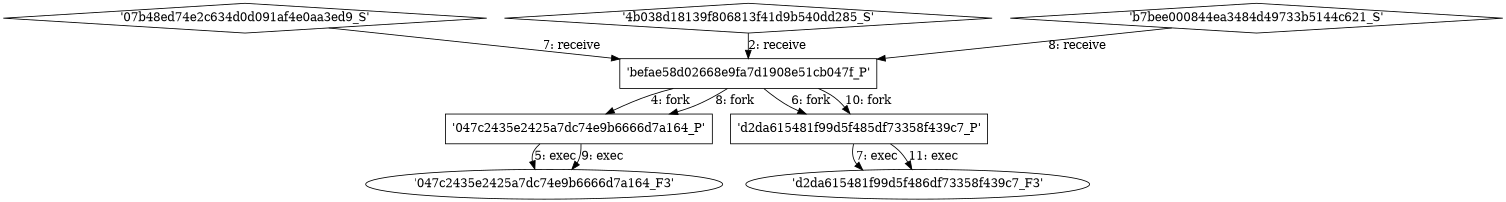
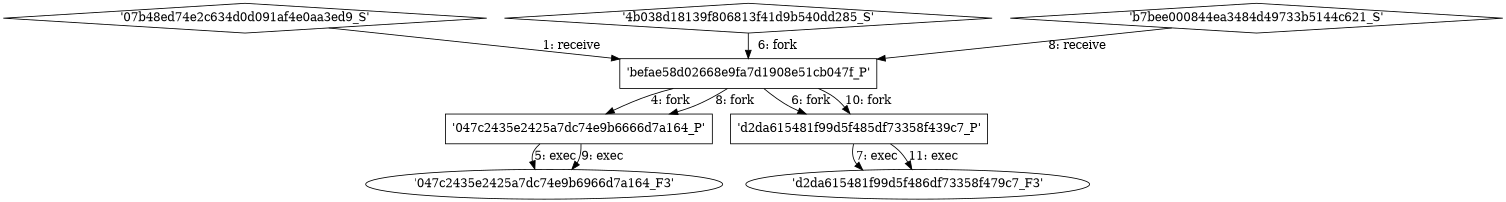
edge "'07b48ed74e2c634d0d091af4e0aa3ed9_S'" -> "'befae58d02668e9fa7d1908e51cb047f_P'": label "7: receive" -> "1: receive"
edge "'4b038d18139f806813f41d9b540dd285_S'" -> "'befae58d02668e9fa7d1908e51cb047f_P'": label "2: receive" -> "6: fork"
node "'047c2435e2425a7dc74e9b6666d7a164_F3'": label "'047c2435e2425a7dc74e9b6666d7a164_F3'" -> "'047c2435e2425a7dc74e9b6966d7a164_F3'"
node "'d2da615481f99d5f486df73358f439c7_F3'": label "'d2da615481f99d5f486df73358f439c7_F3'" -> "'d2da615481f99d5f486df73358f479c7_F3'"
